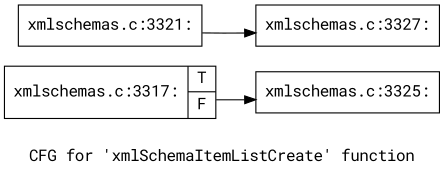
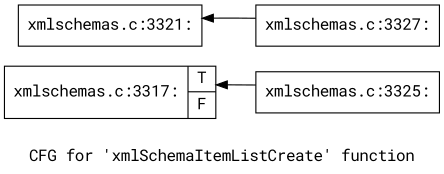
edge "xmlschemas.c:3321:" -> "xmlschemas.c:3327:": reversed
edge "xmlschemas.c:3317:" -> "xmlschemas.c:3325:": reversed
